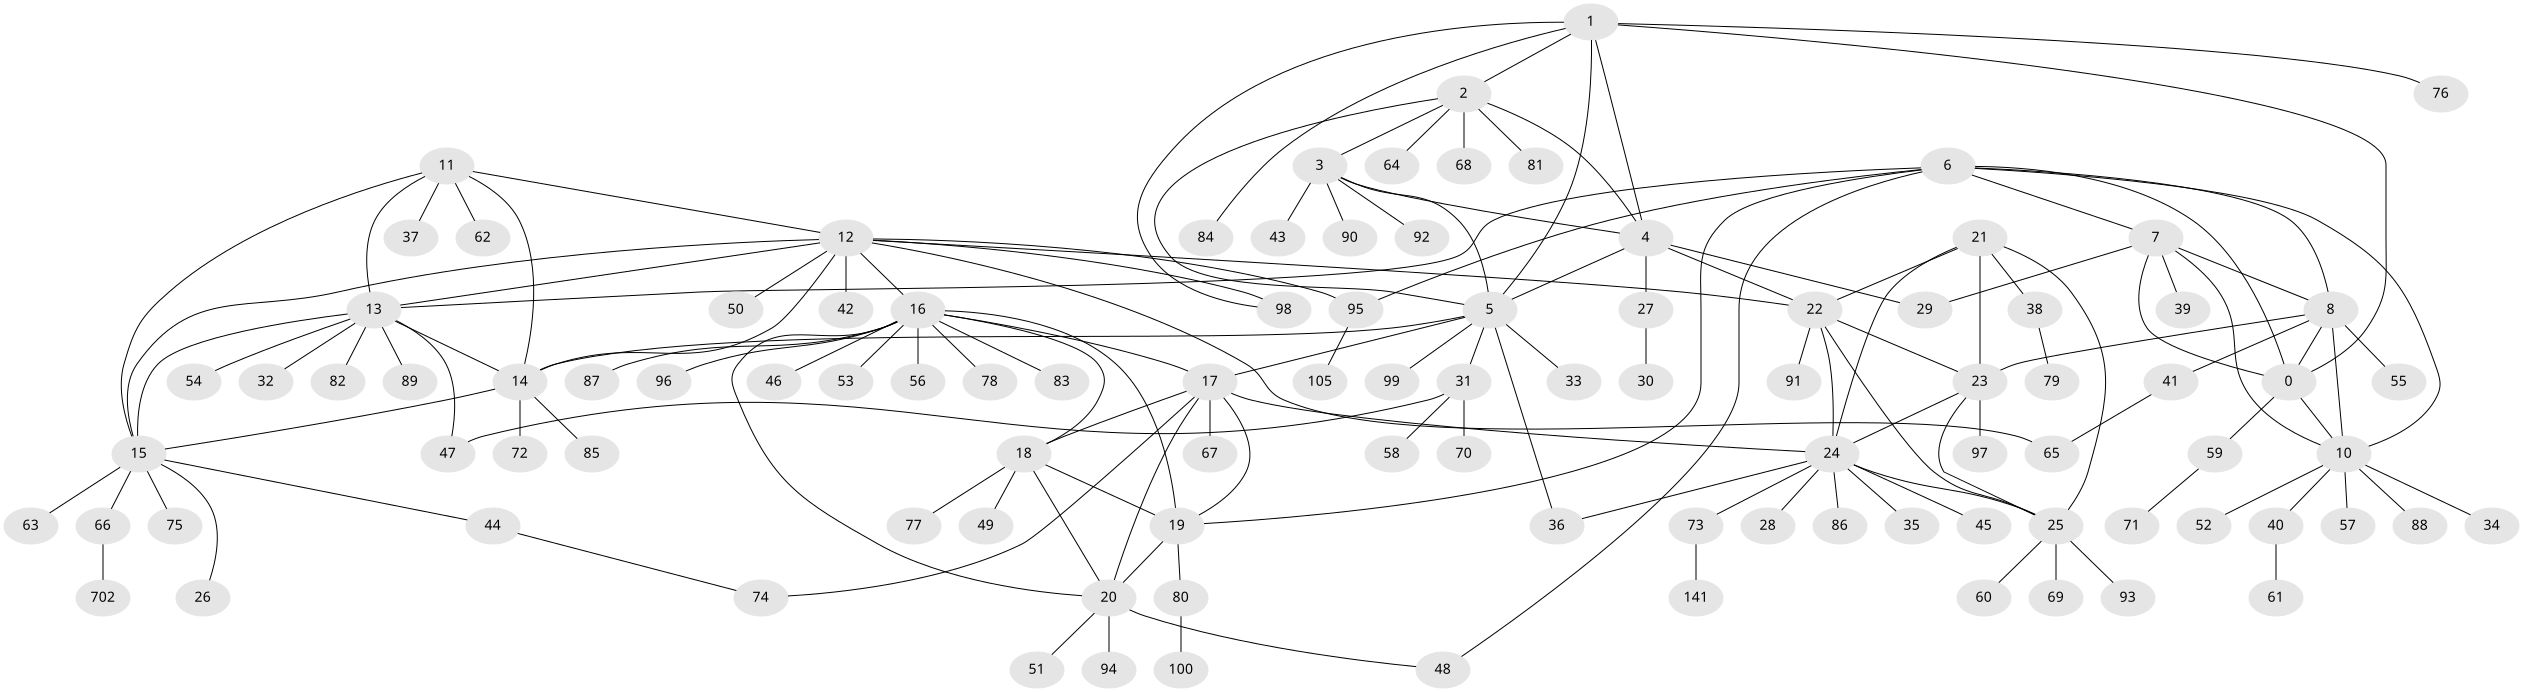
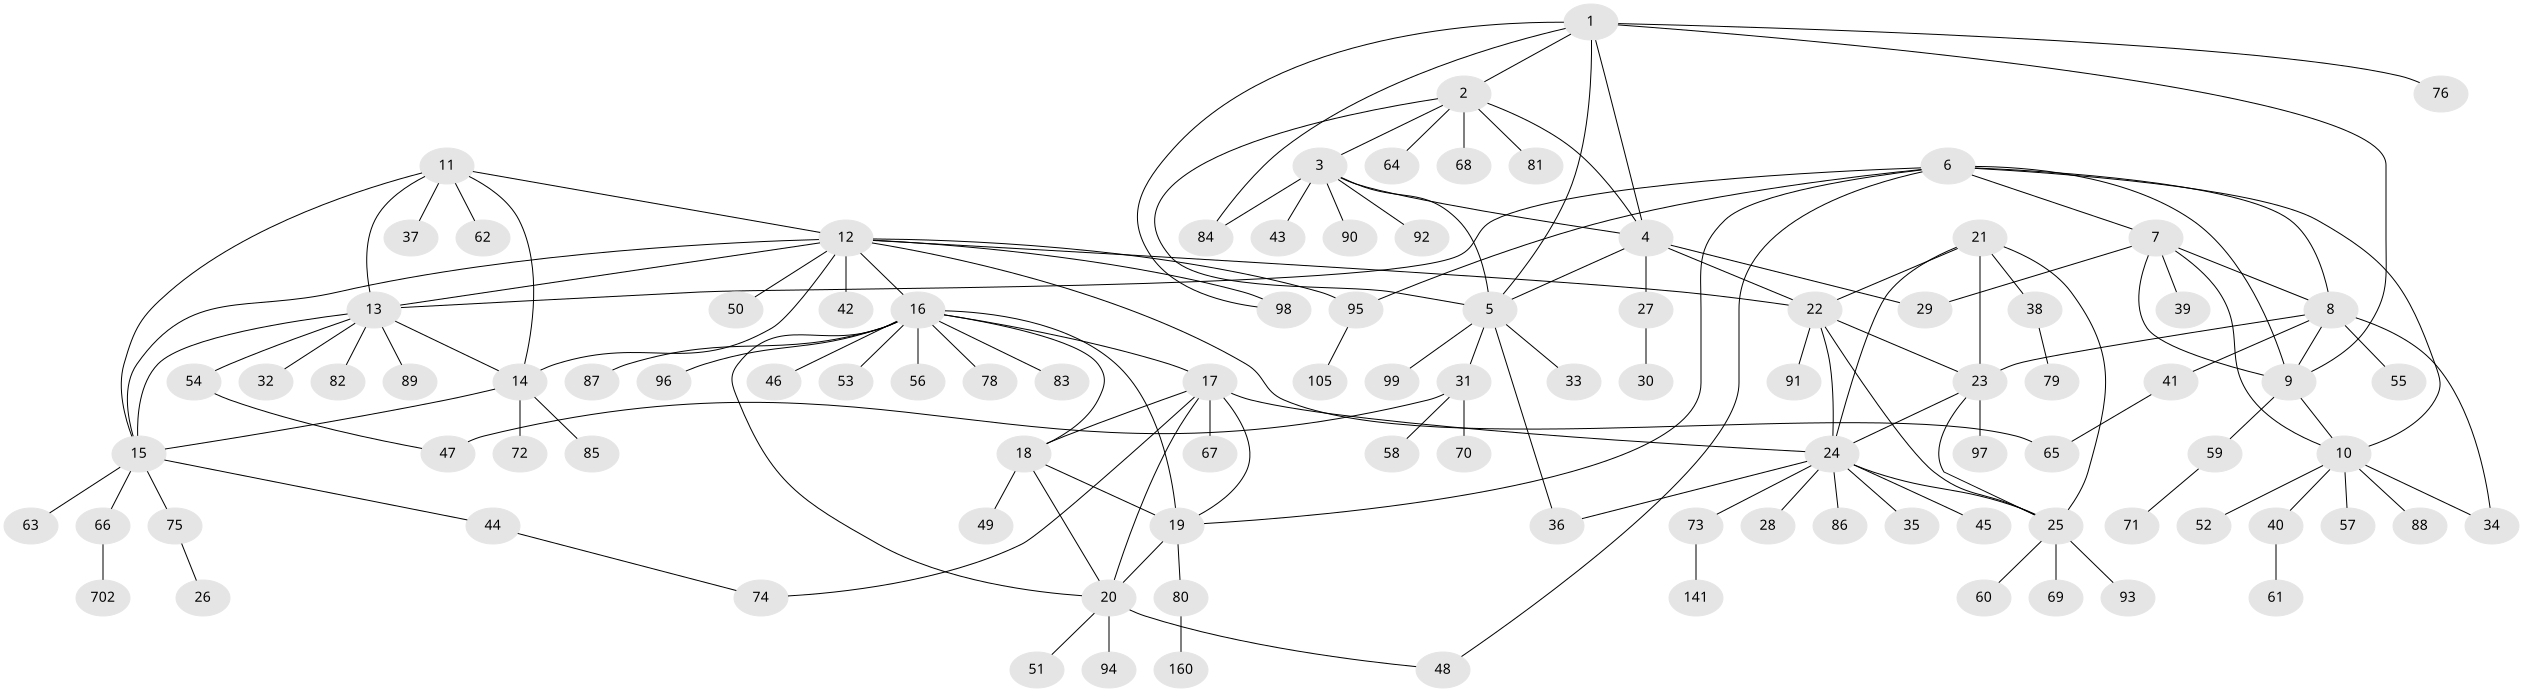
edge "3" -- "84": added
edge "5" -- "14": removed
edge "5" -- "17": removed
edge "13" -- "47": now "54" -- "47"
node "0": label "0" -> "9"
edge "8" -- "10": now "8" -- "34"
edge "15" -- "26": now "75" -- "26"
node "77": removed
node "100": label "100" -> "160"
